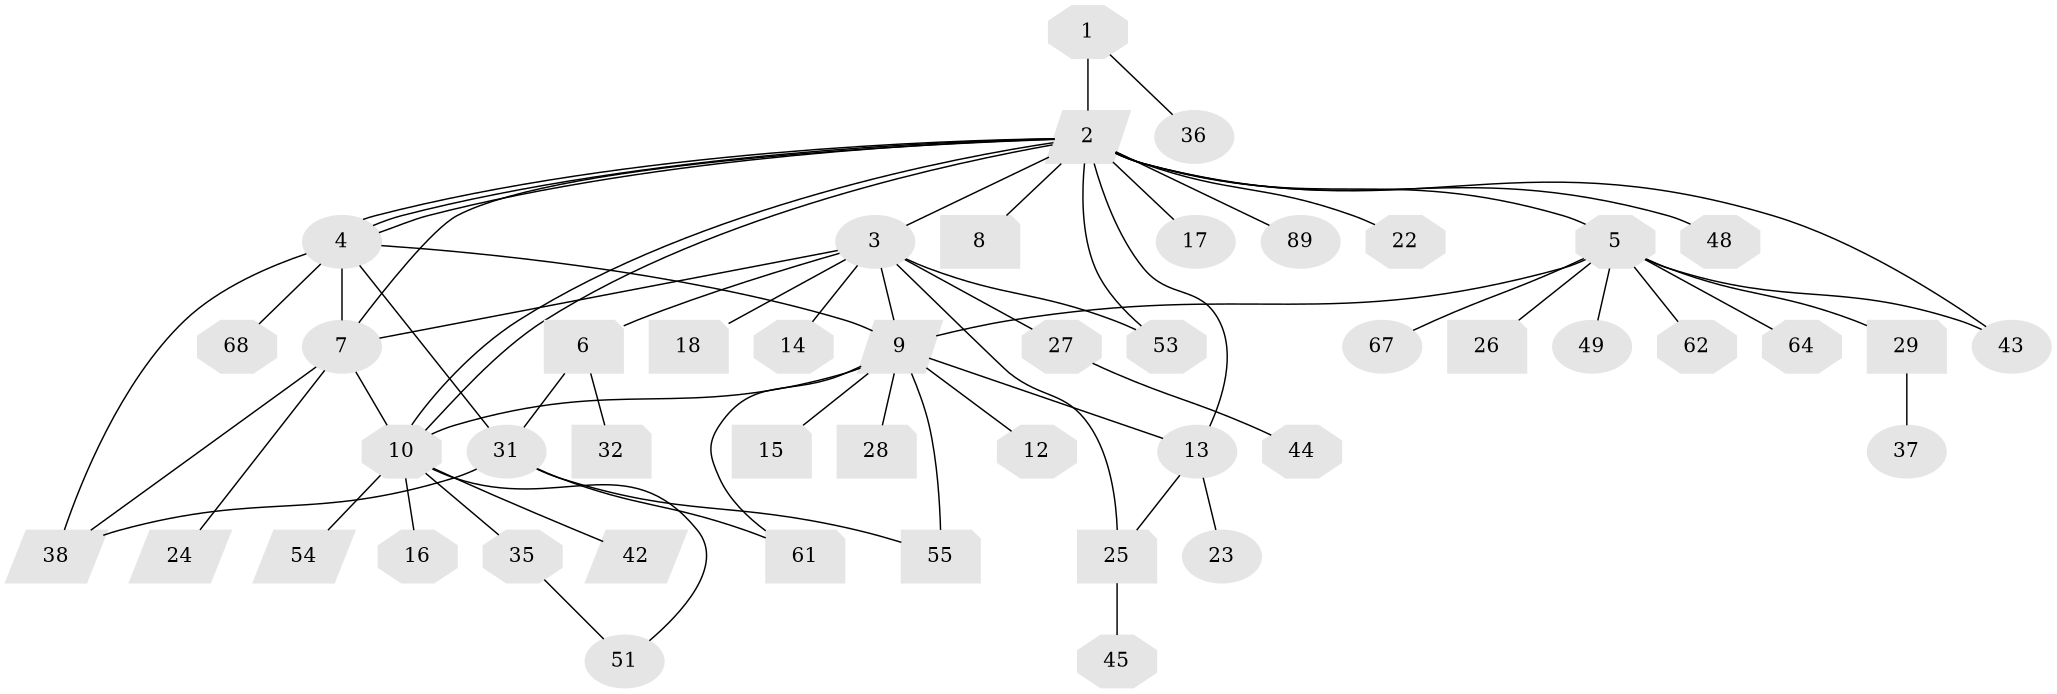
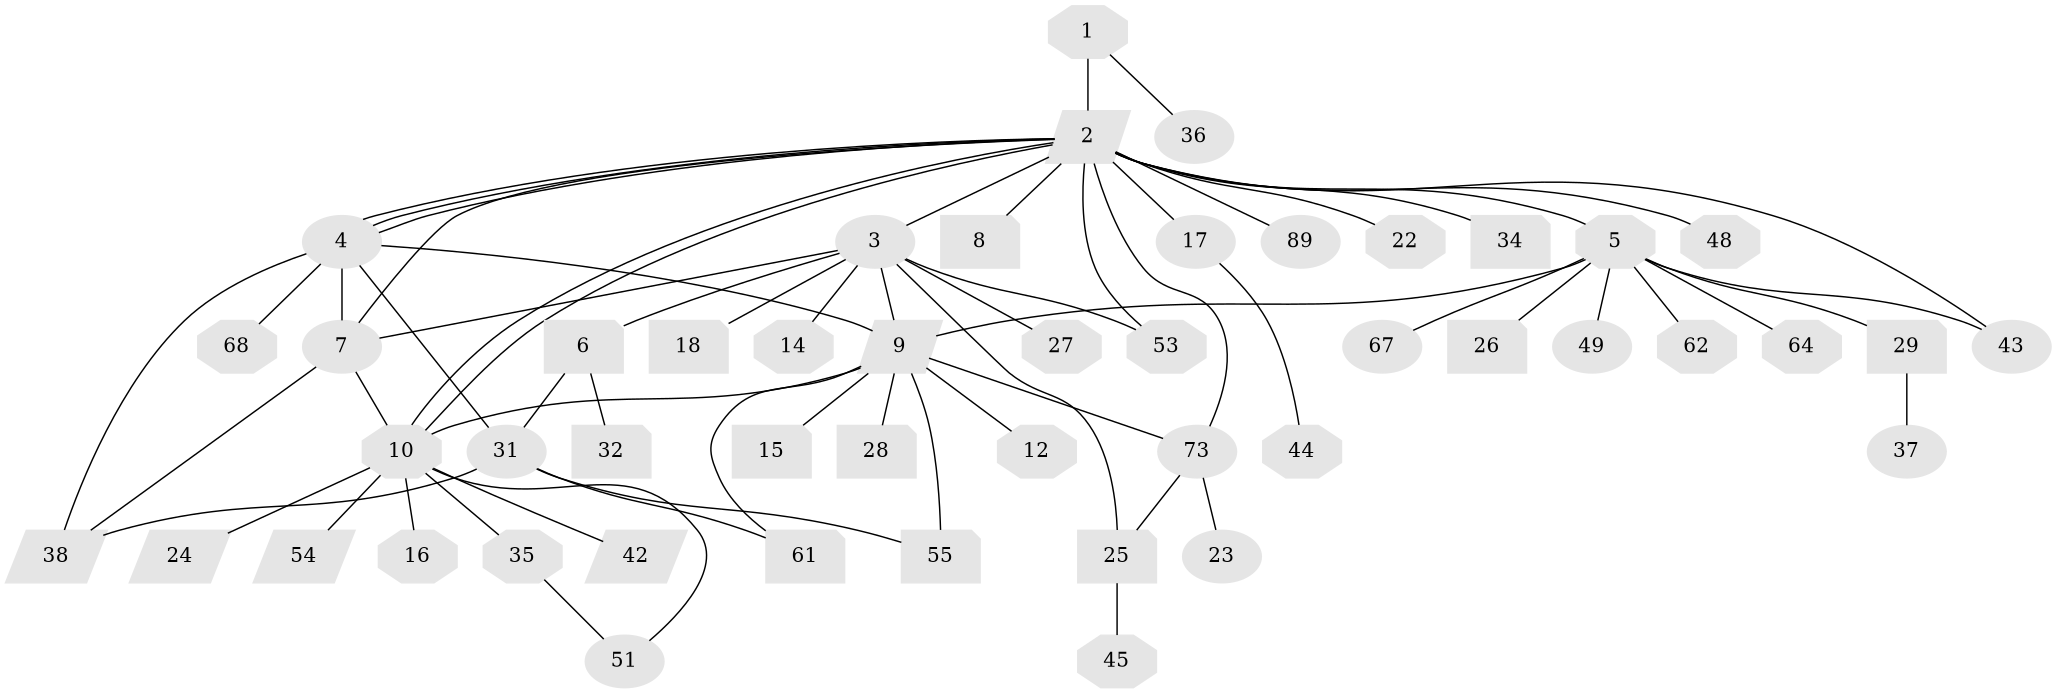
node "34": added
edge "27" -- "44": now "17" -- "44"
edge "7" -- "24": now "10" -- "24"
node "13": label "13" -> "73"
